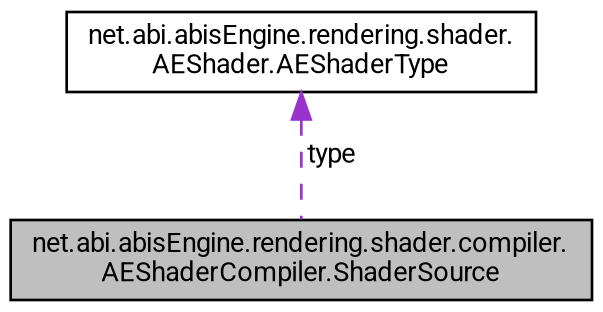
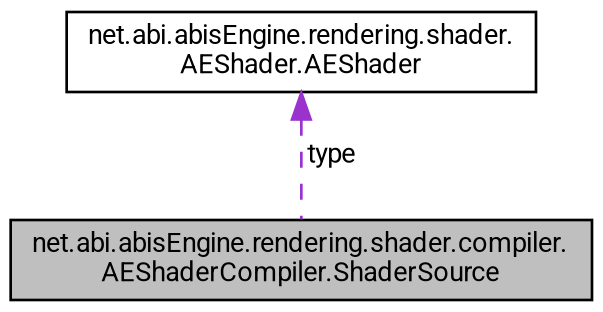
node "net.abi.abisEngine.rendering.shader. AEShader.AEShaderType": label "net.abi.abisEngine.rendering.shader. AEShader.AEShaderType" -> "net.abi.abisEngine.rendering.shader. AEShader.AEShader"
